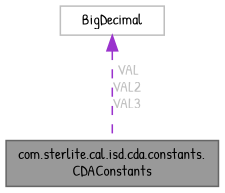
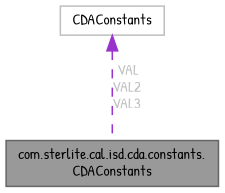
node "BigDecimal": label "BigDecimal" -> "CDAConstants"
